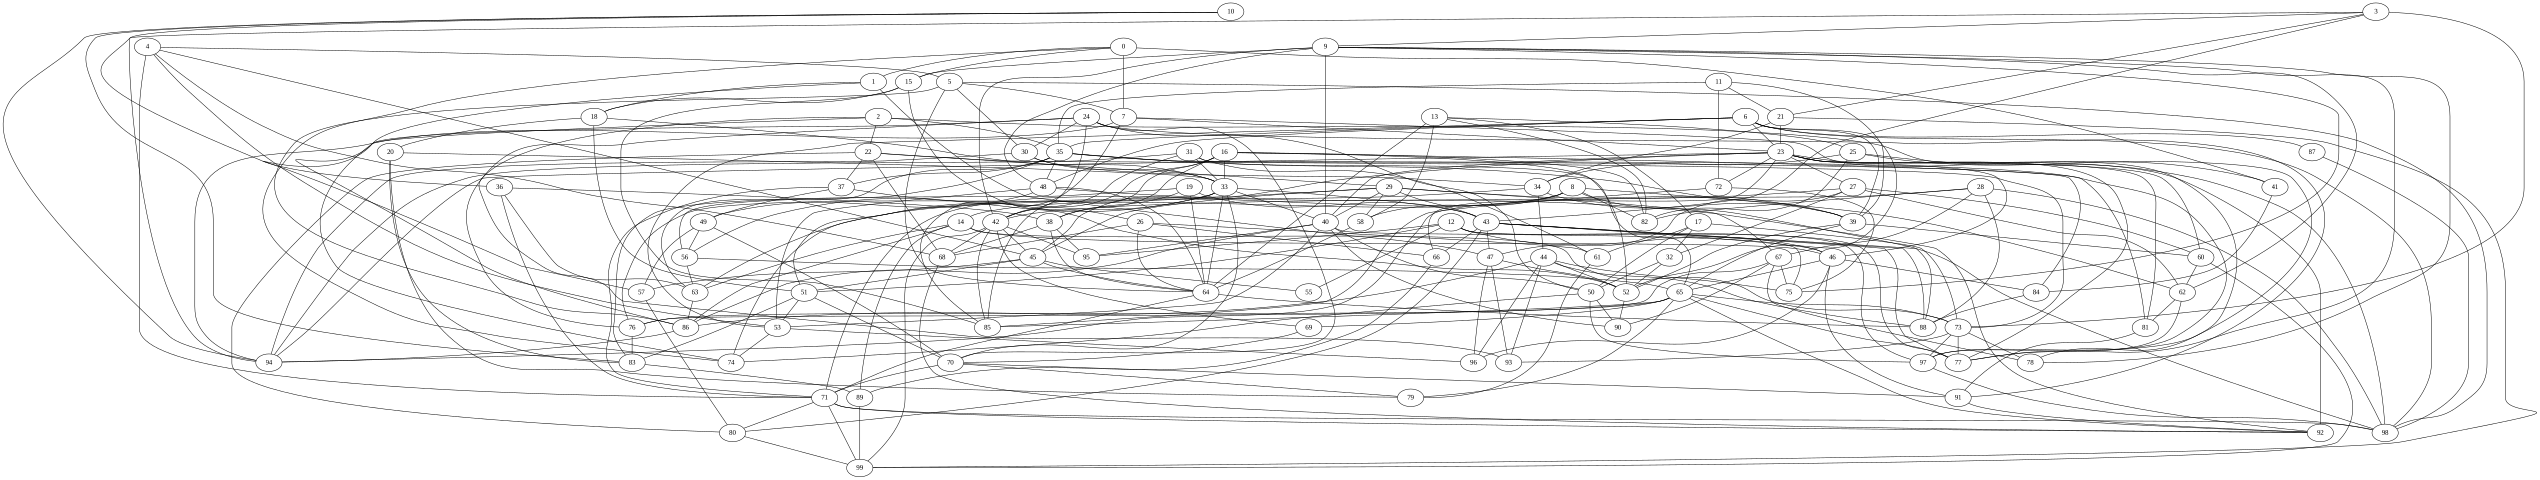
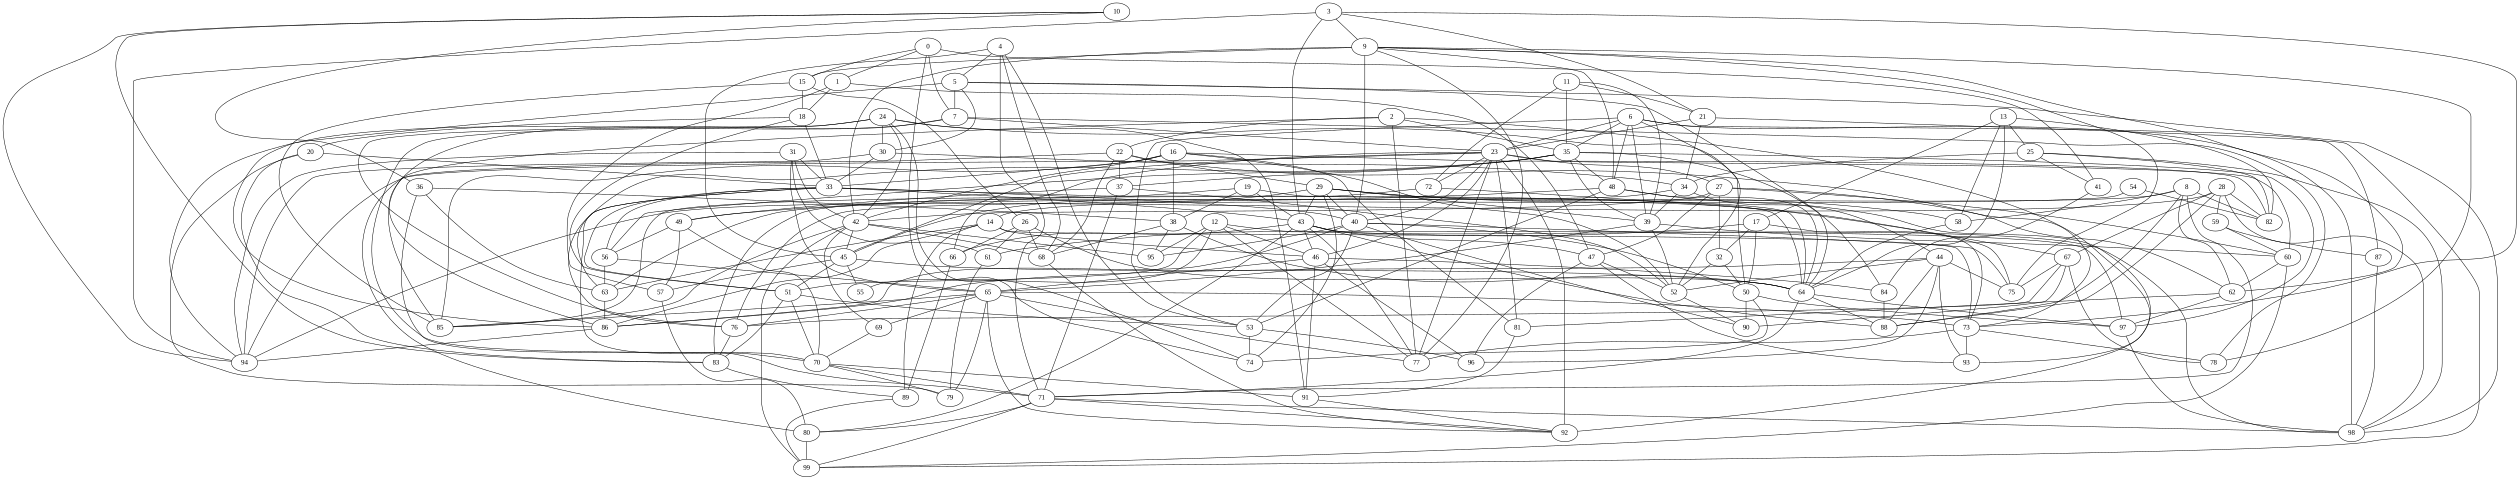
node "54": added
node "59": added
edge "73" -- "97": now "64" -- "97"
